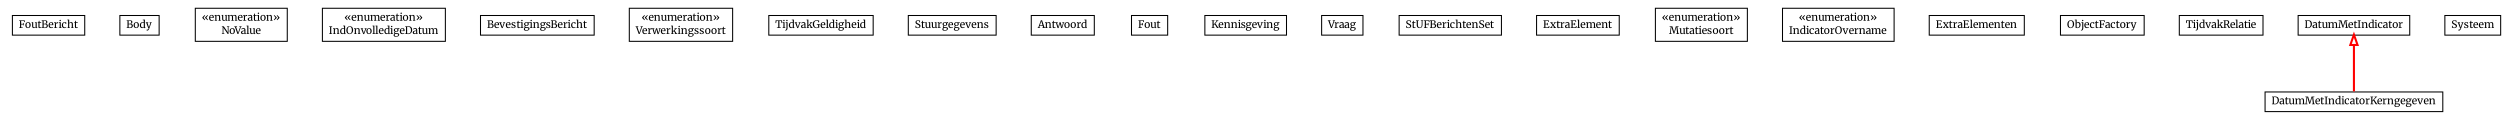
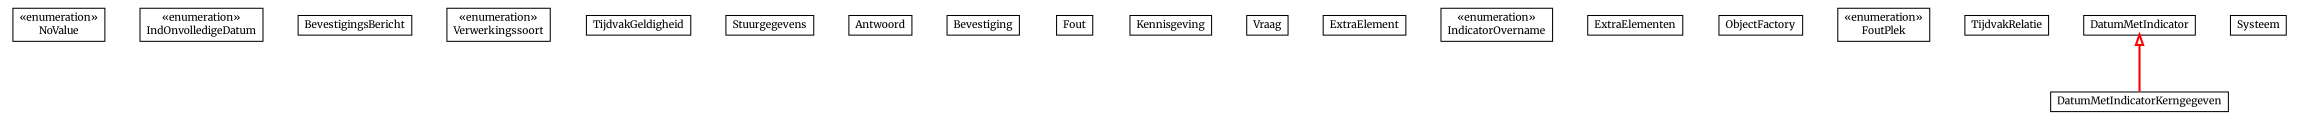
node "FoutBericht": removed
node "Body": removed
node "Bevestiging": added
node "StUFBerichtenSet": removed
node "Mutatiesoort": removed
node "FoutPlek": added
